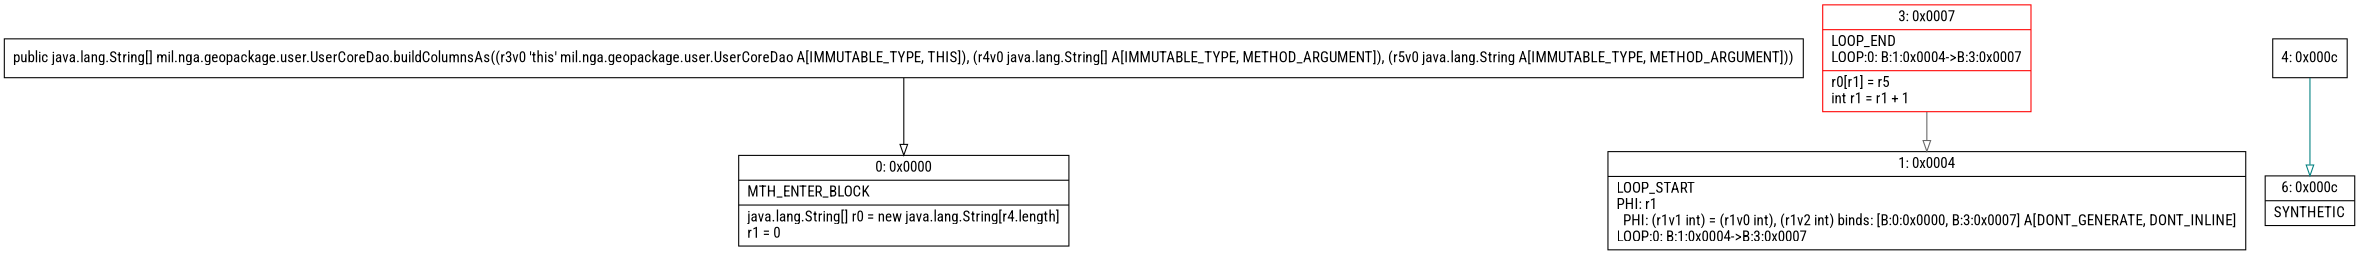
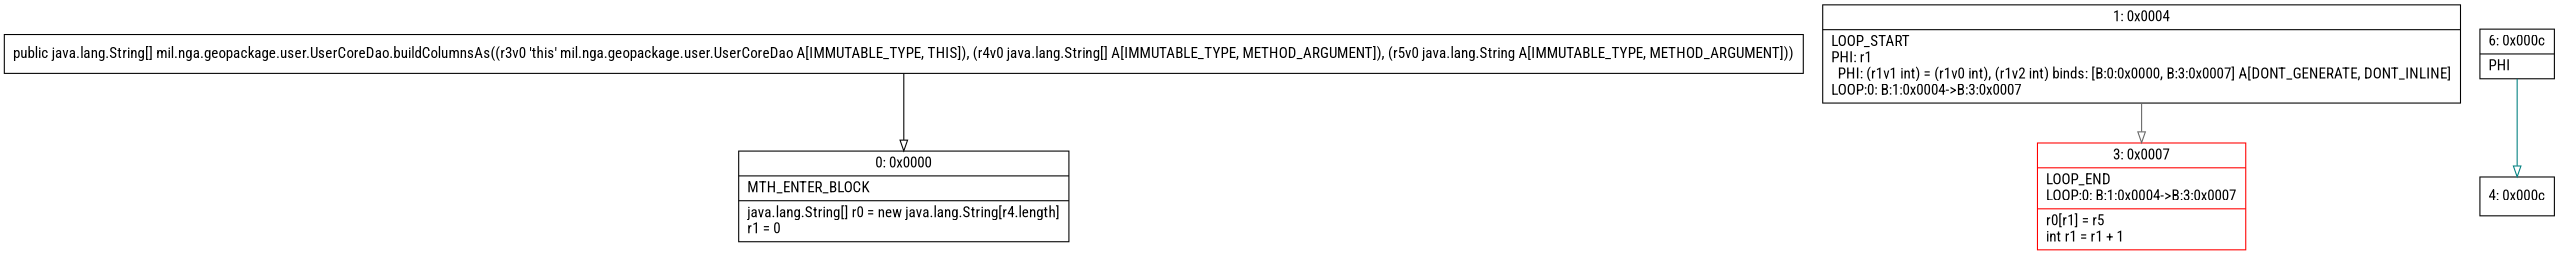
edge "4: 0x000c" -> "6: 0x000c": reversed
edge "3: 0x0007" -> "1: 0x0004": reversed
node "6: 0x000c": text "SYNTHETIC" -> "PHI"
